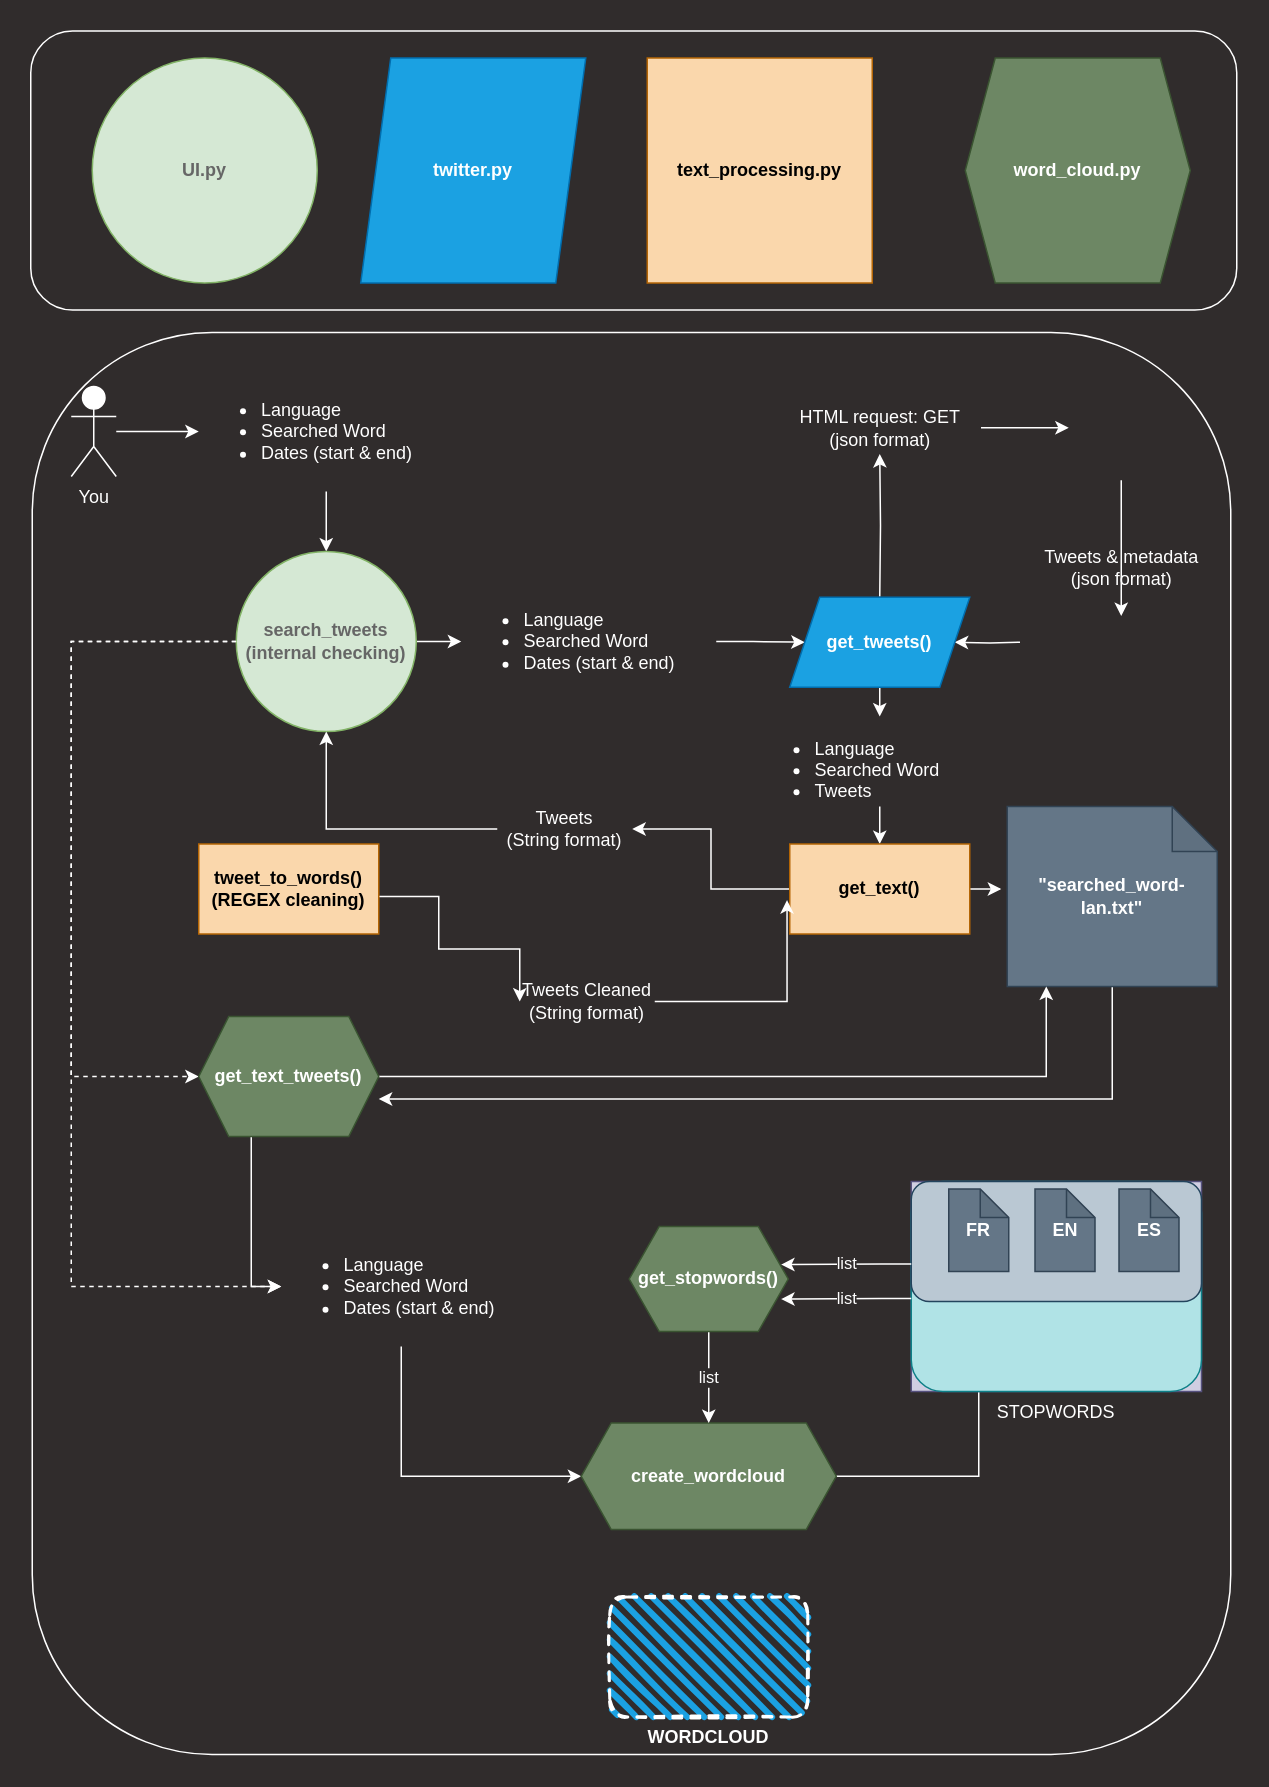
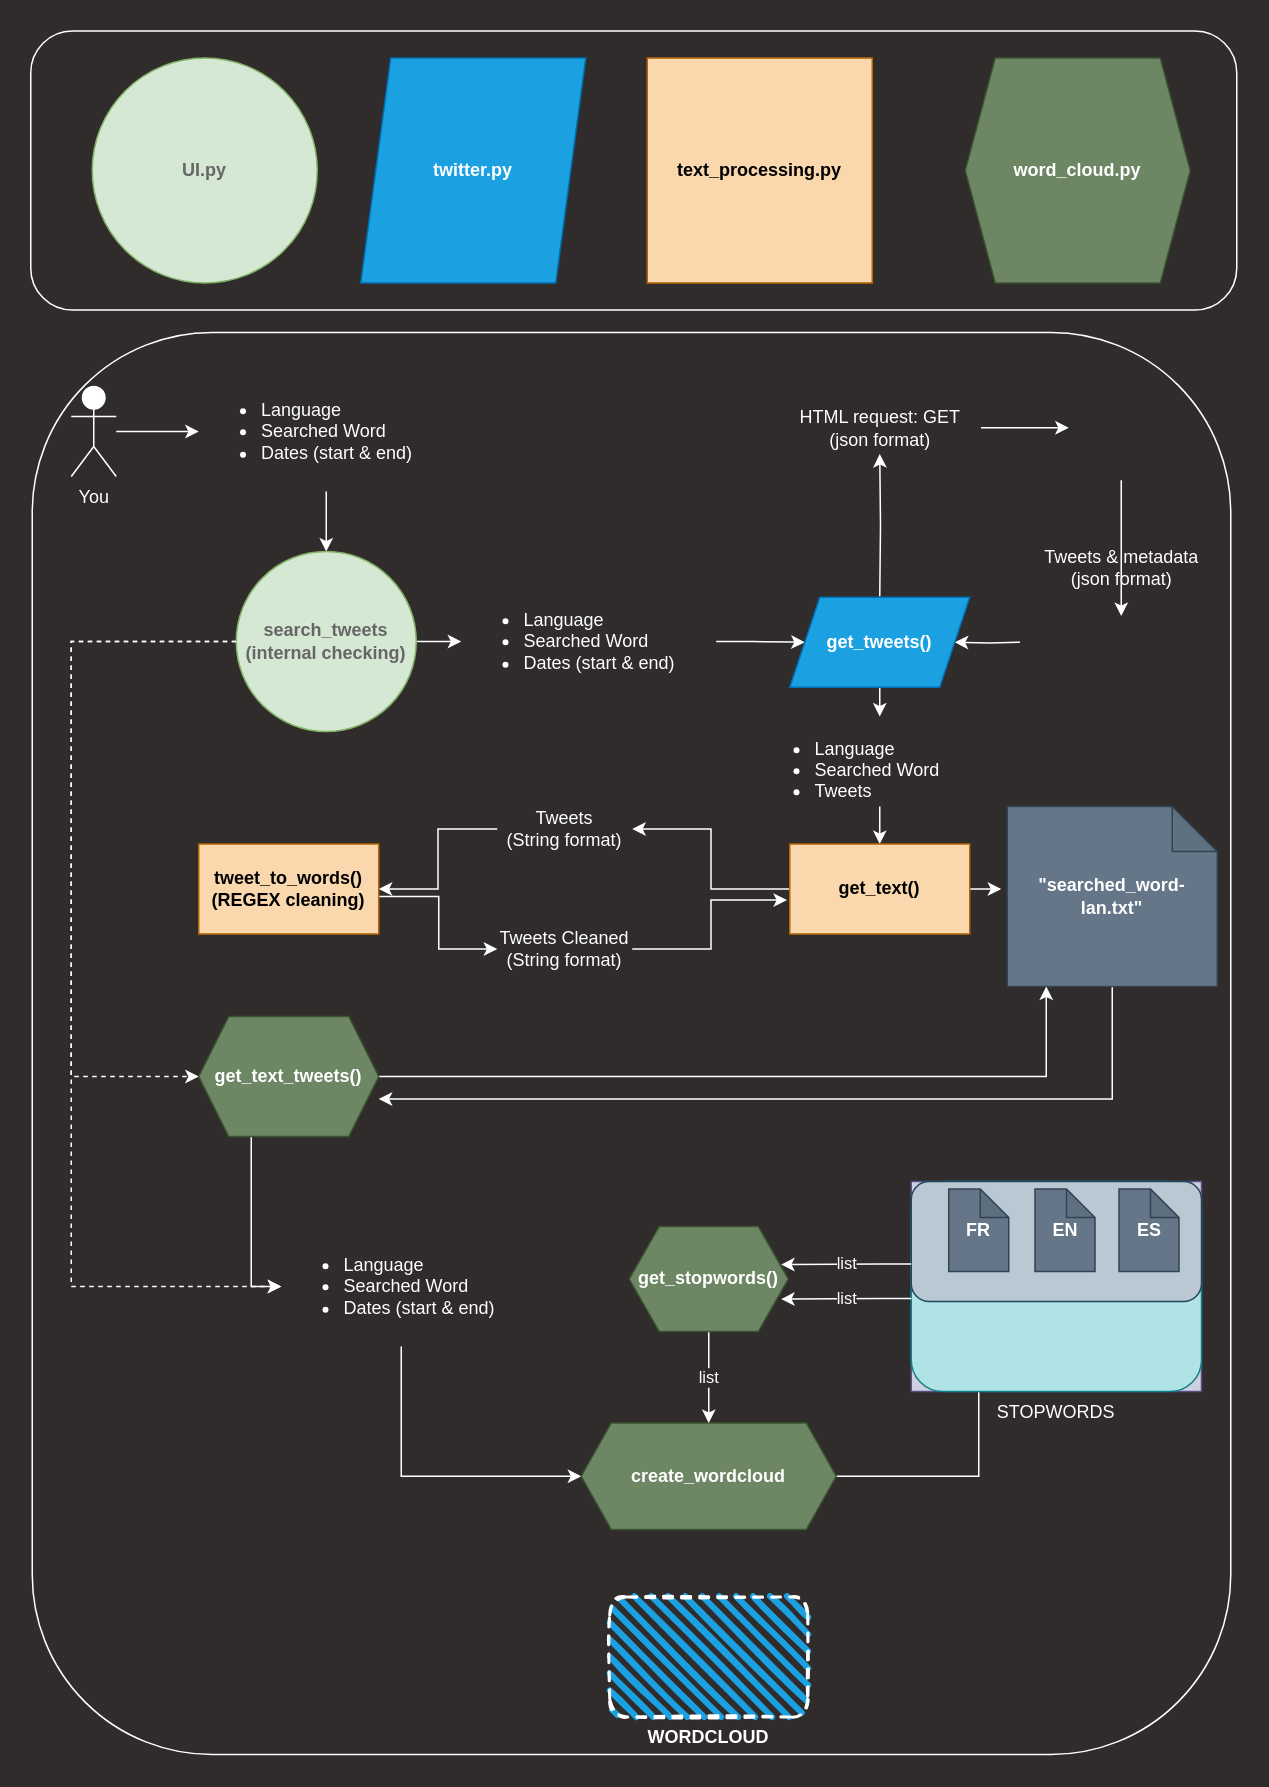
edge "Tweets (String format)" -> "search_tweets (internal checking)": now "Tweets (String format)" -> "tweet_to_words() (REGEX cleaning)"
node "Tweets Cleaned (String format)": moved (587, 1001) -> (565, 949)
